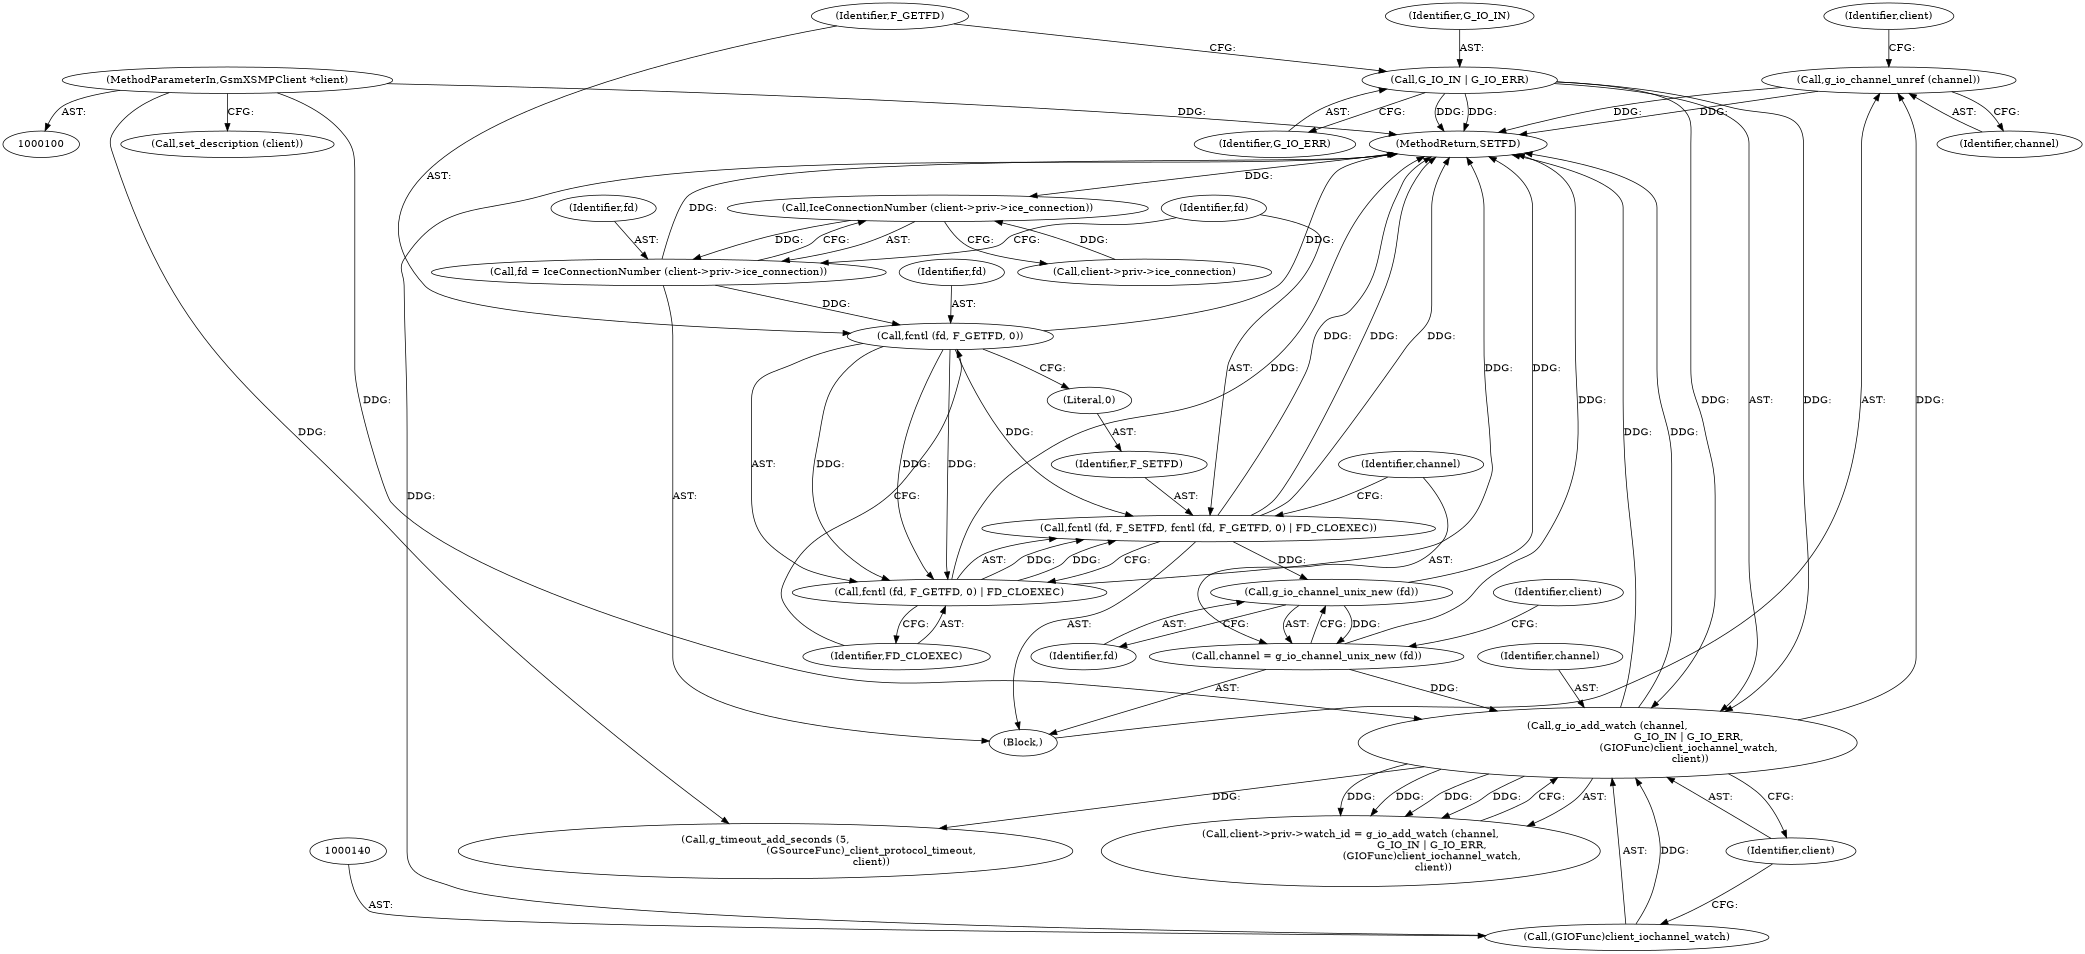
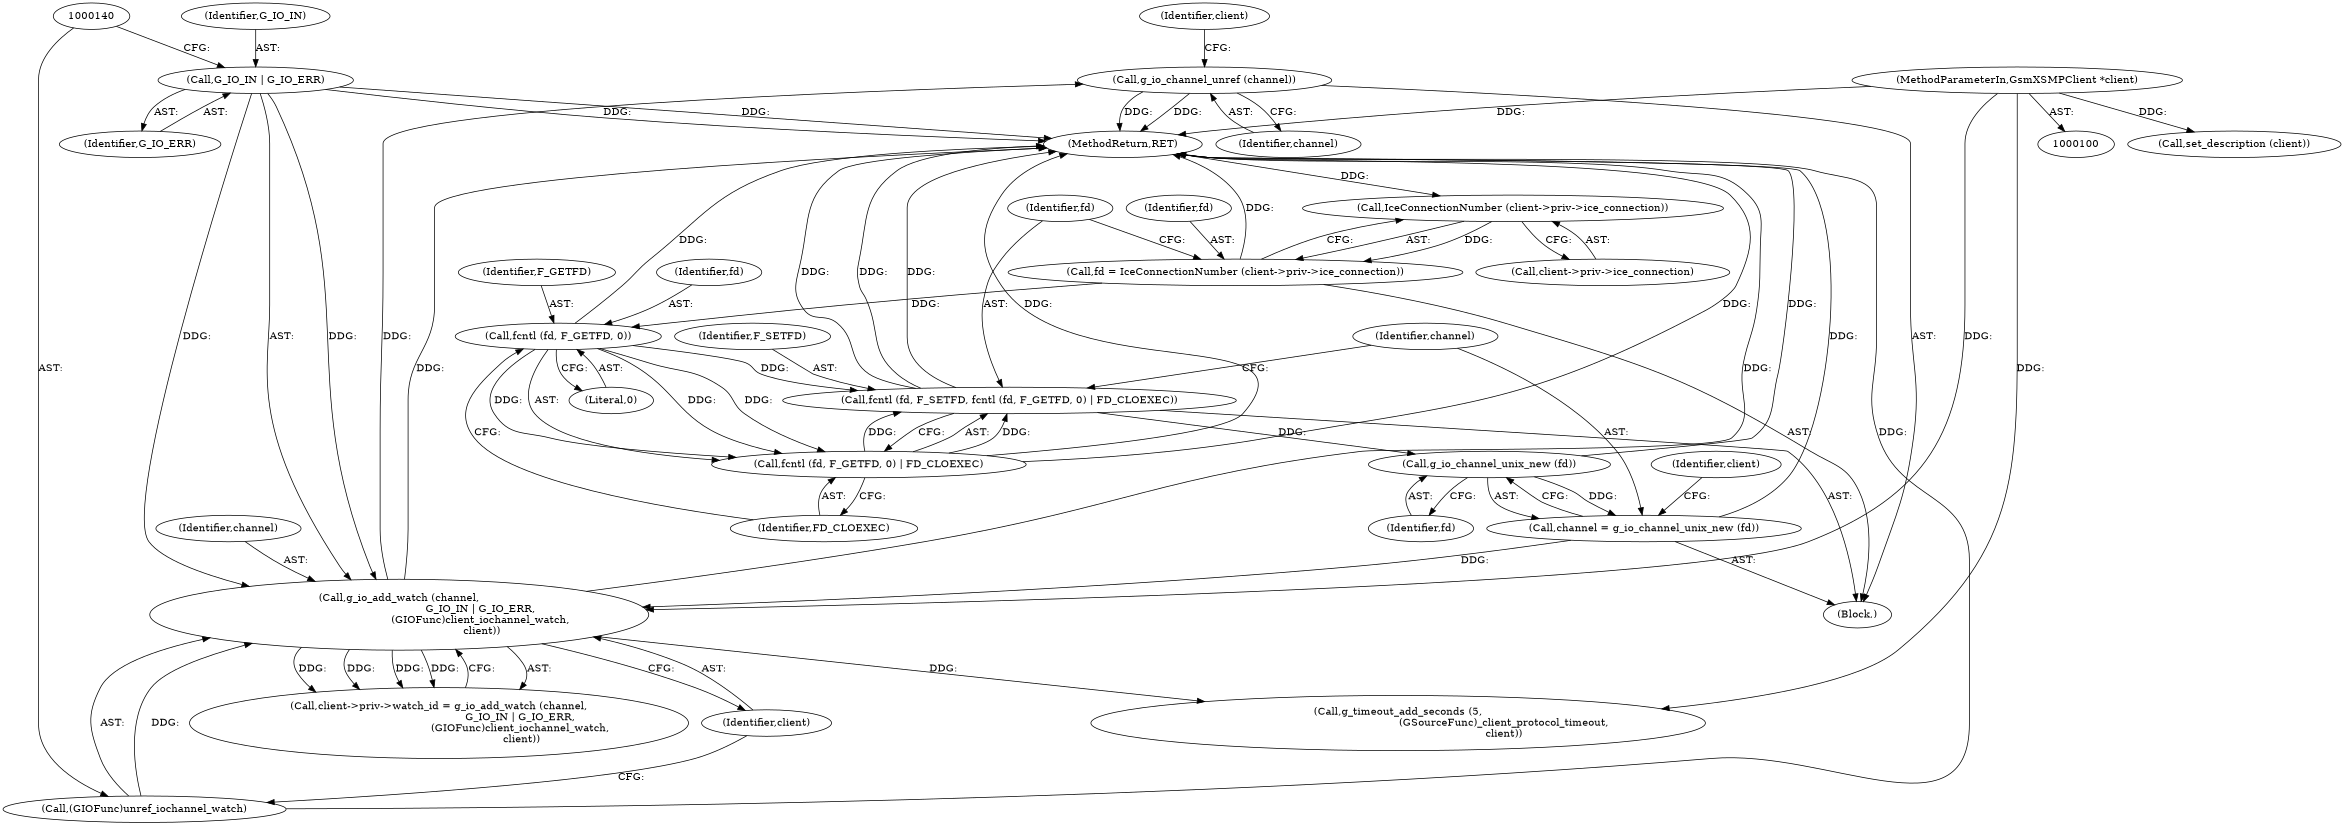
edge "(Identifier,F_GETFD)" -> "(Call,G_IO_IN | G_IO_ERR)": now "1000140" -> "(Call,G_IO_IN | G_IO_ERR)"
edge "(MethodParameterIn,GsmXSMPClient *client)" -> "(Call,set_description (client))": label "CFG: " -> "DDG: "
edge "(Call,G_IO_IN | G_IO_ERR)" -> "(Identifier,G_IO_ERR)": label "CFG: " -> "AST: "
node "(MethodReturn,SETFD)": label "(MethodReturn,SETFD)" -> "(MethodReturn,RET)"
edge "(Call,client->priv->ice_connection)" -> "(Call,IceConnectionNumber (client->priv->ice_connection))": label "DDG: " -> "AST: "
edge "(Literal,0)" -> "(Identifier,F_SETFD)": now "(Literal,0)" -> "(Call,fcntl (fd, F_GETFD, 0))"
edge "(Block,)" -> "(Call,g_io_channel_unref (channel))": reversed
node "(Call,(GIOFunc)client_iochannel_watch)": label "(Call,(GIOFunc)client_iochannel_watch)" -> "(Call,(GIOFunc)unref_iochannel_watch)"
